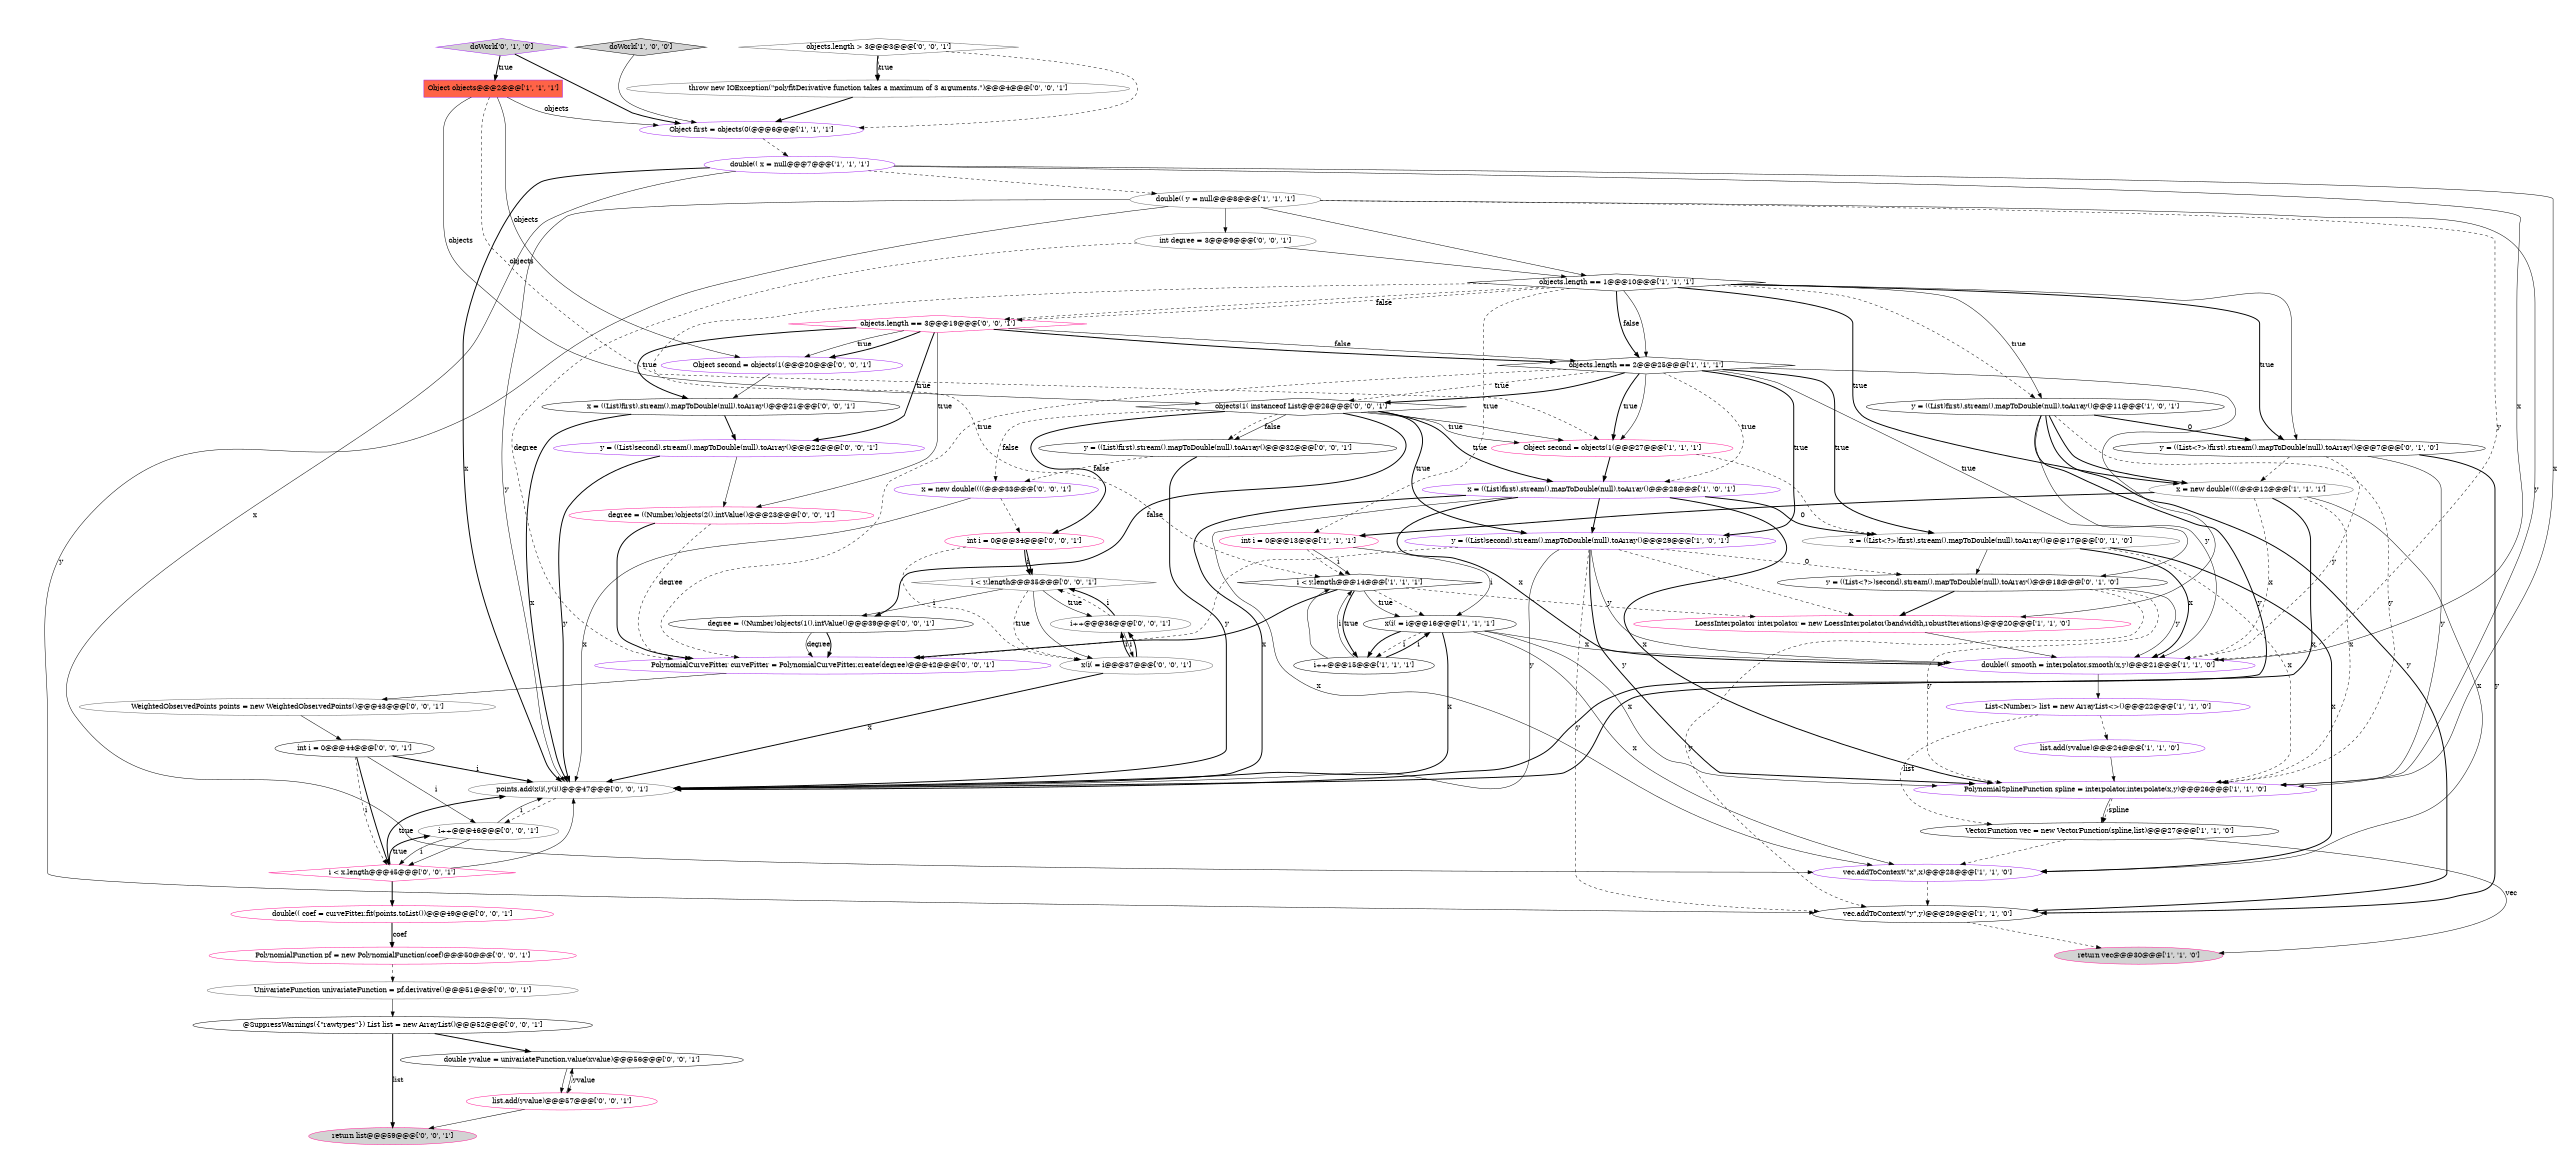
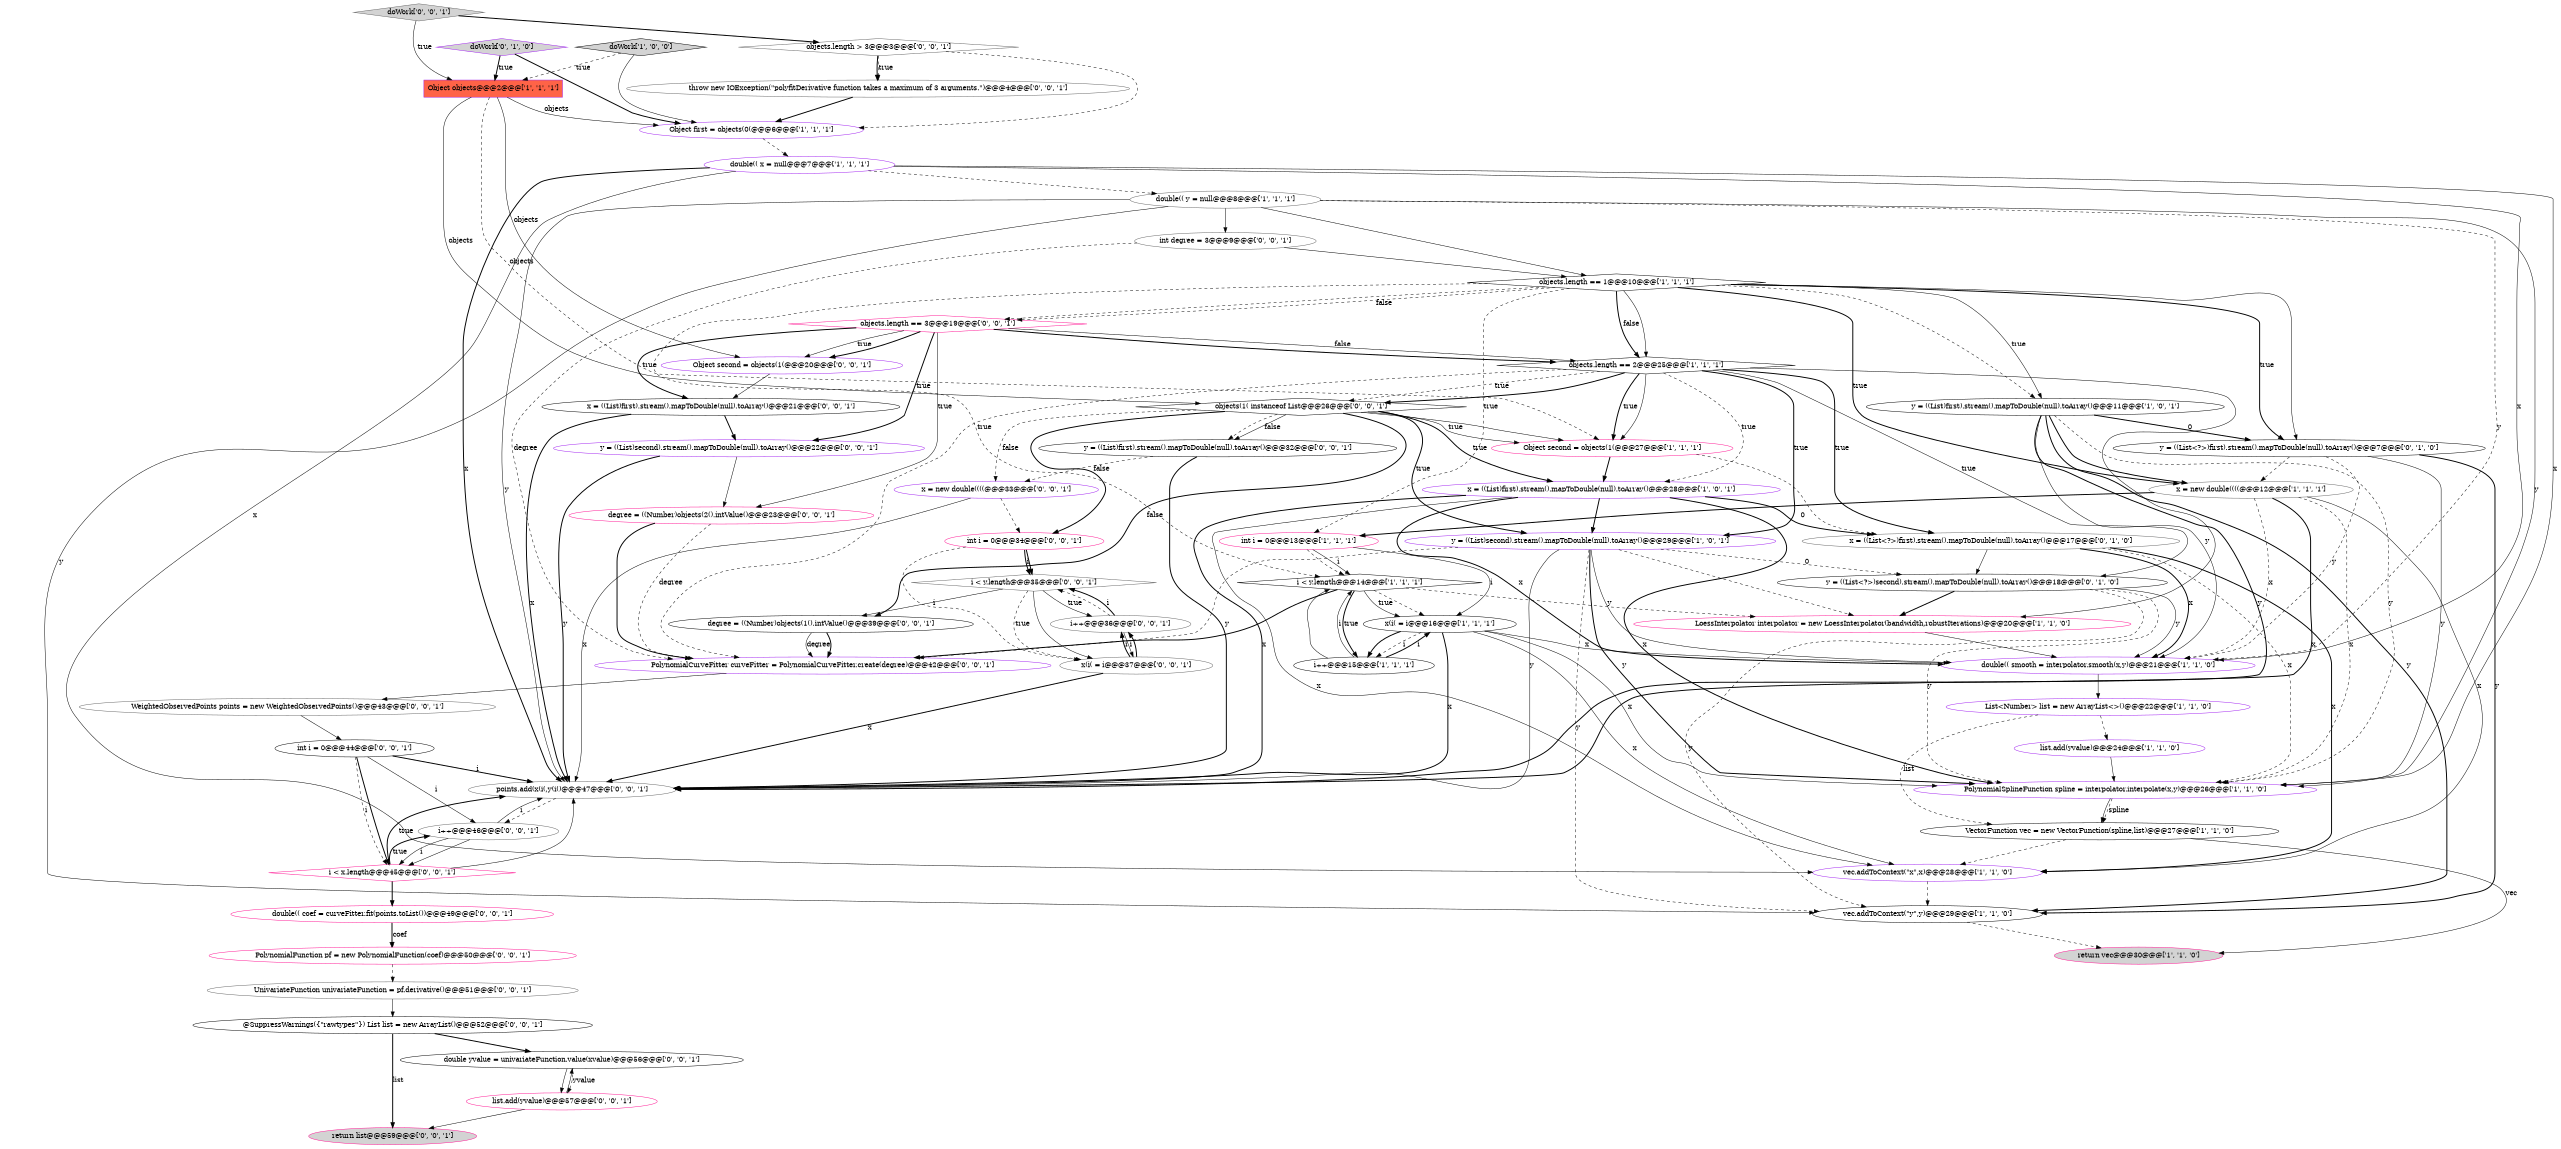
node "doWork['0', '0', '1']": added
edge "doWork['1', '0', '0']" -> "Object objects@@@2@@@['1', '1', '1']": added, label "true"
